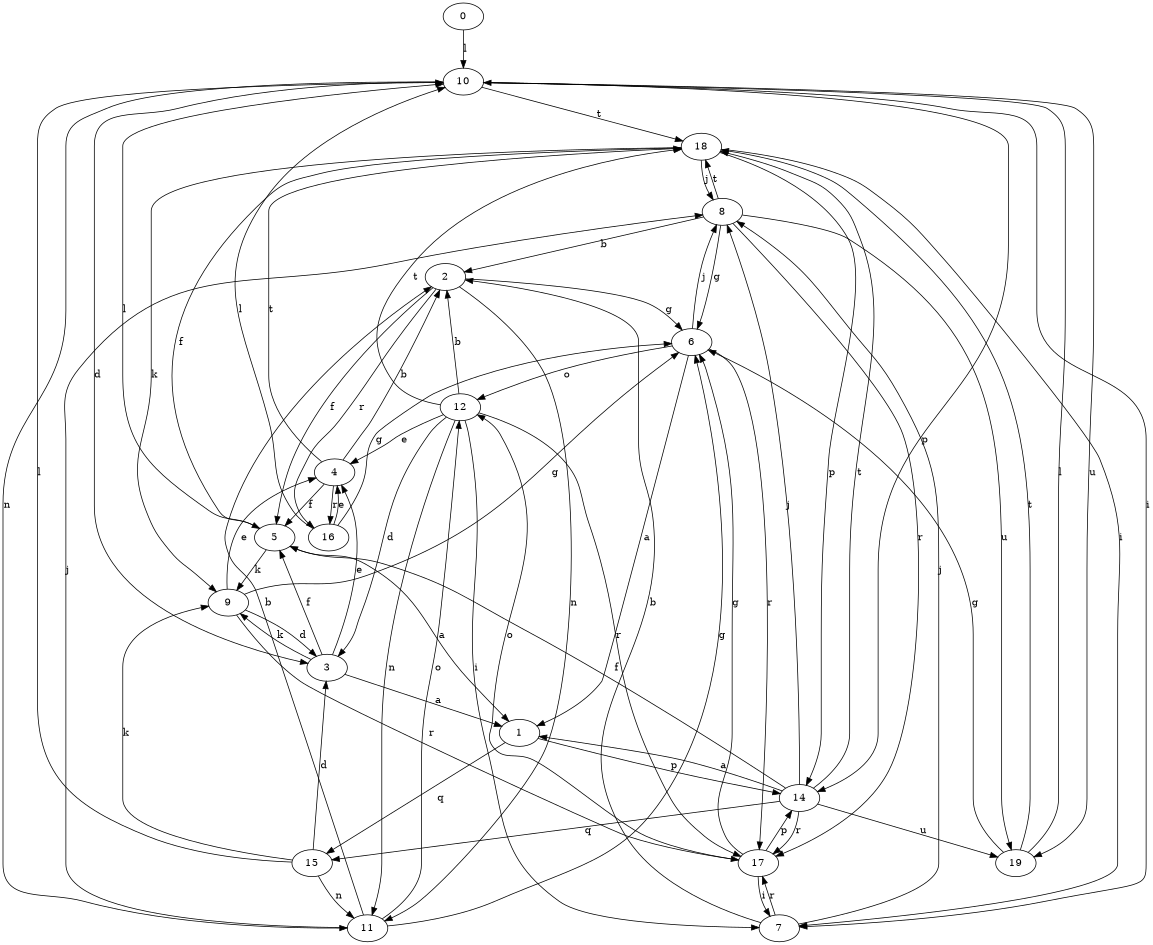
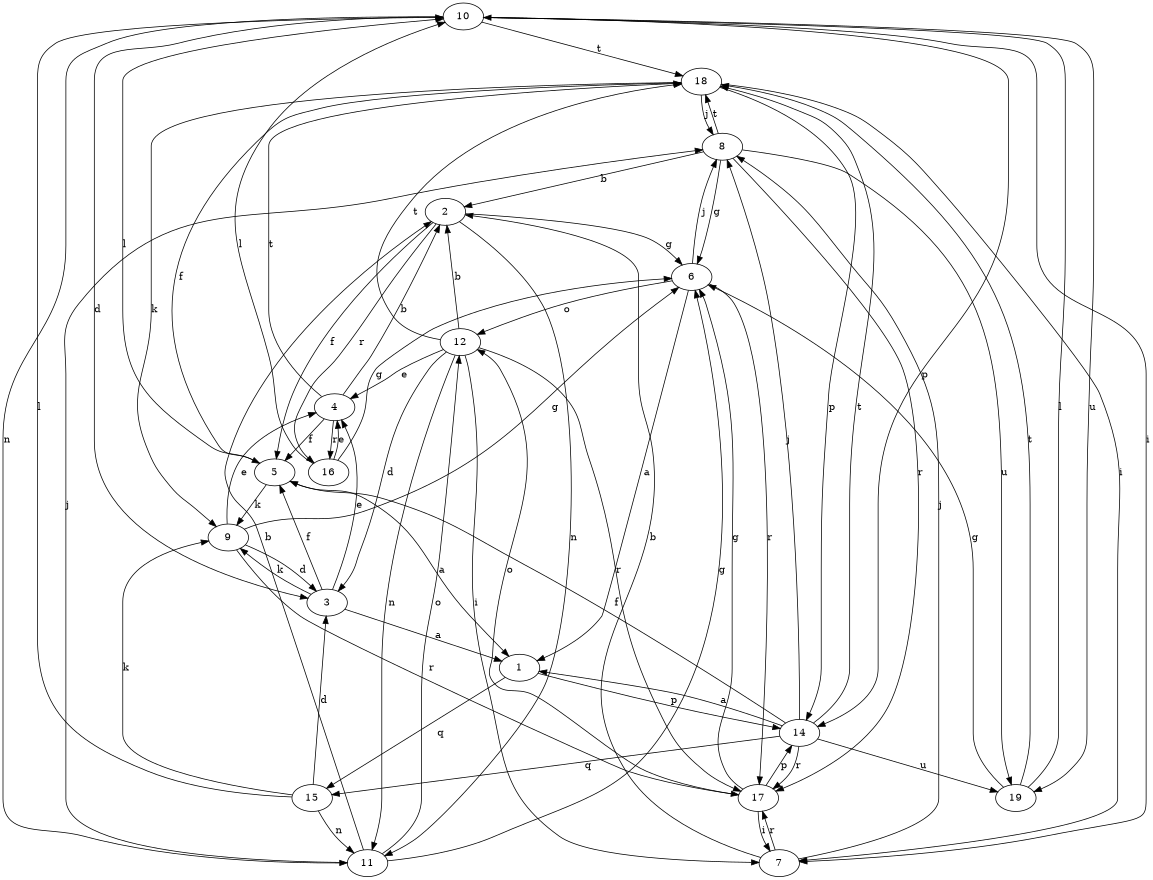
node "0": removed
